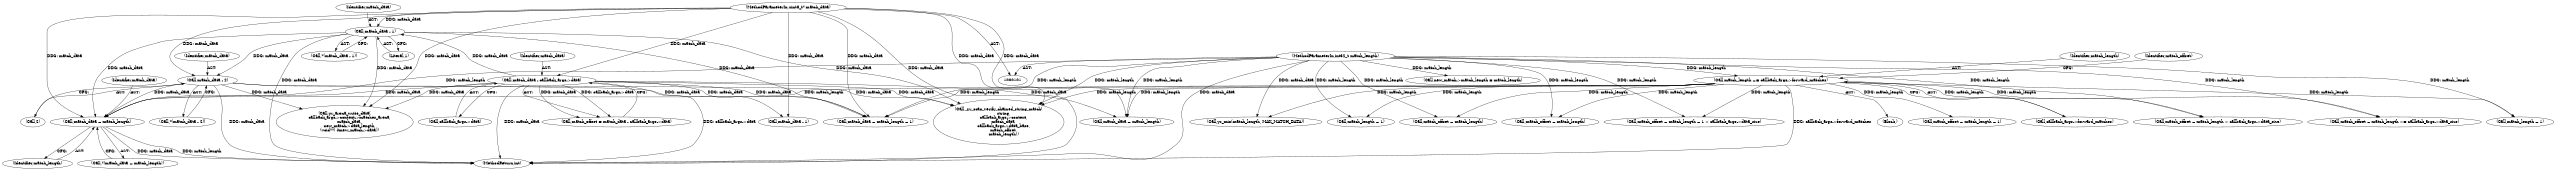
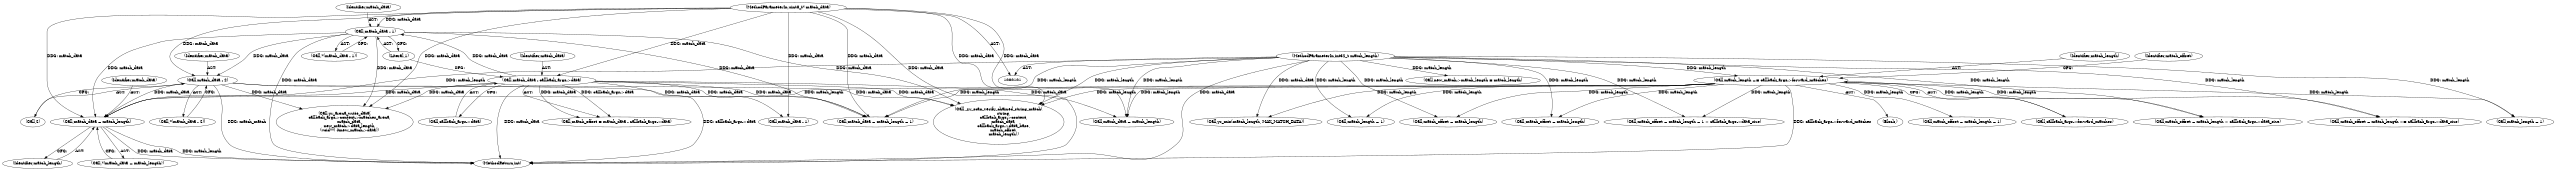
edge "(Call,match_offset = match_data - callback_args->data)" -> "(Call,match_data - callback_args->data)": now "(Literal,1)" -> "(Call,match_data - callback_args->data)"
edge "(Call,match_data - 2)" -> "(MethodReturn,int)": label "DDG: match_data" -> "DDG: match_match"
